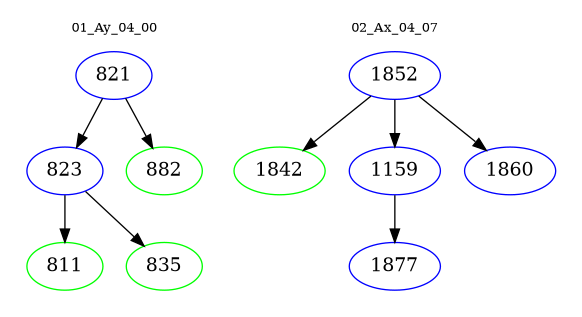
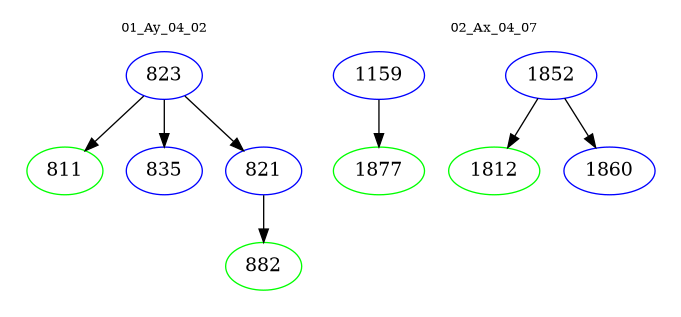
cluster "01_Ay_04_00": label "01_Ay_04_00" -> "01_Ay_04_02"
edge "821" -> "823": reversed
edge "1852" -> "1159": removed
node "1842": label "1842" -> "1812"
node "835": color green -> blue
node "1877": color blue -> green
